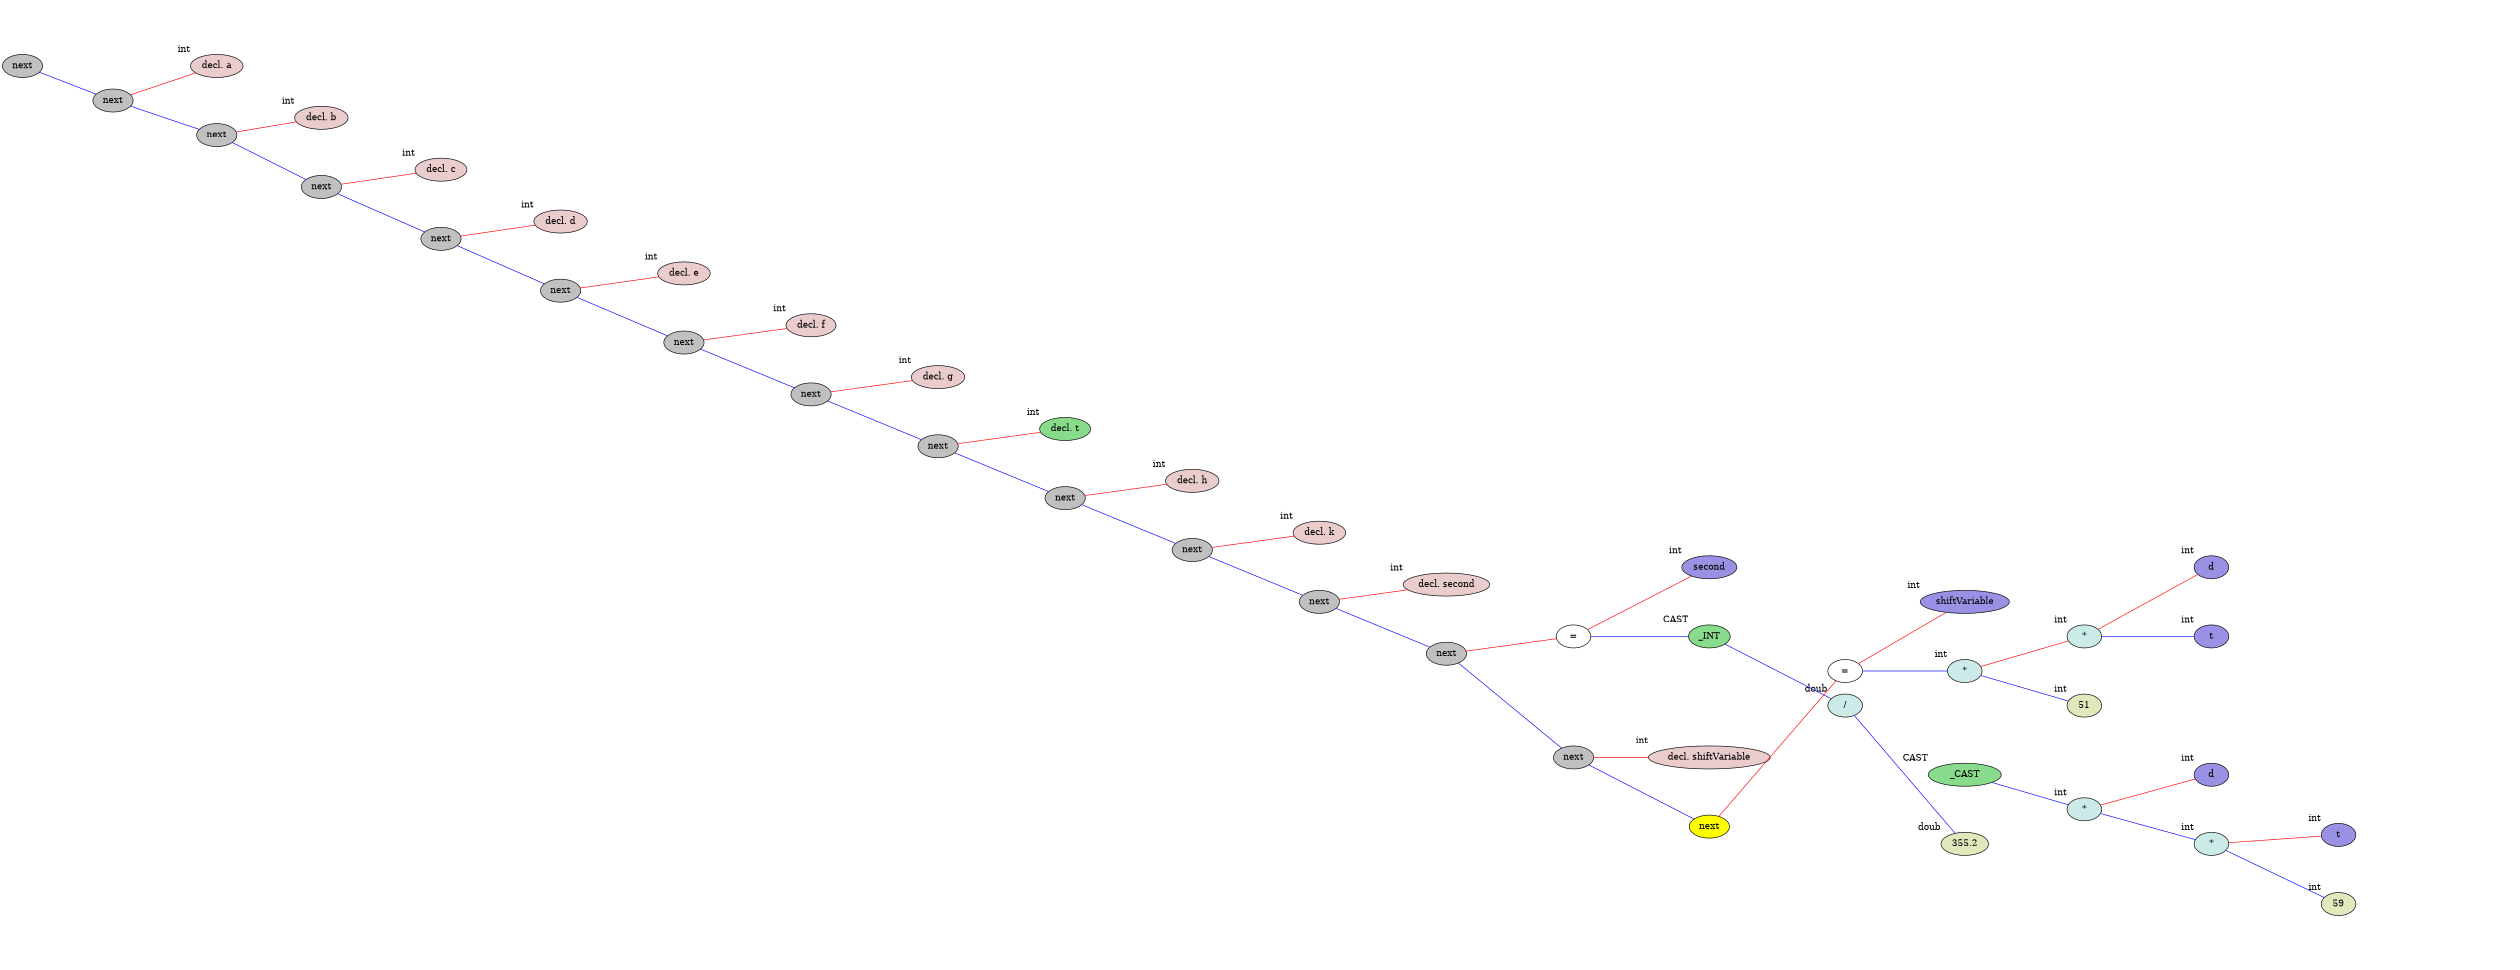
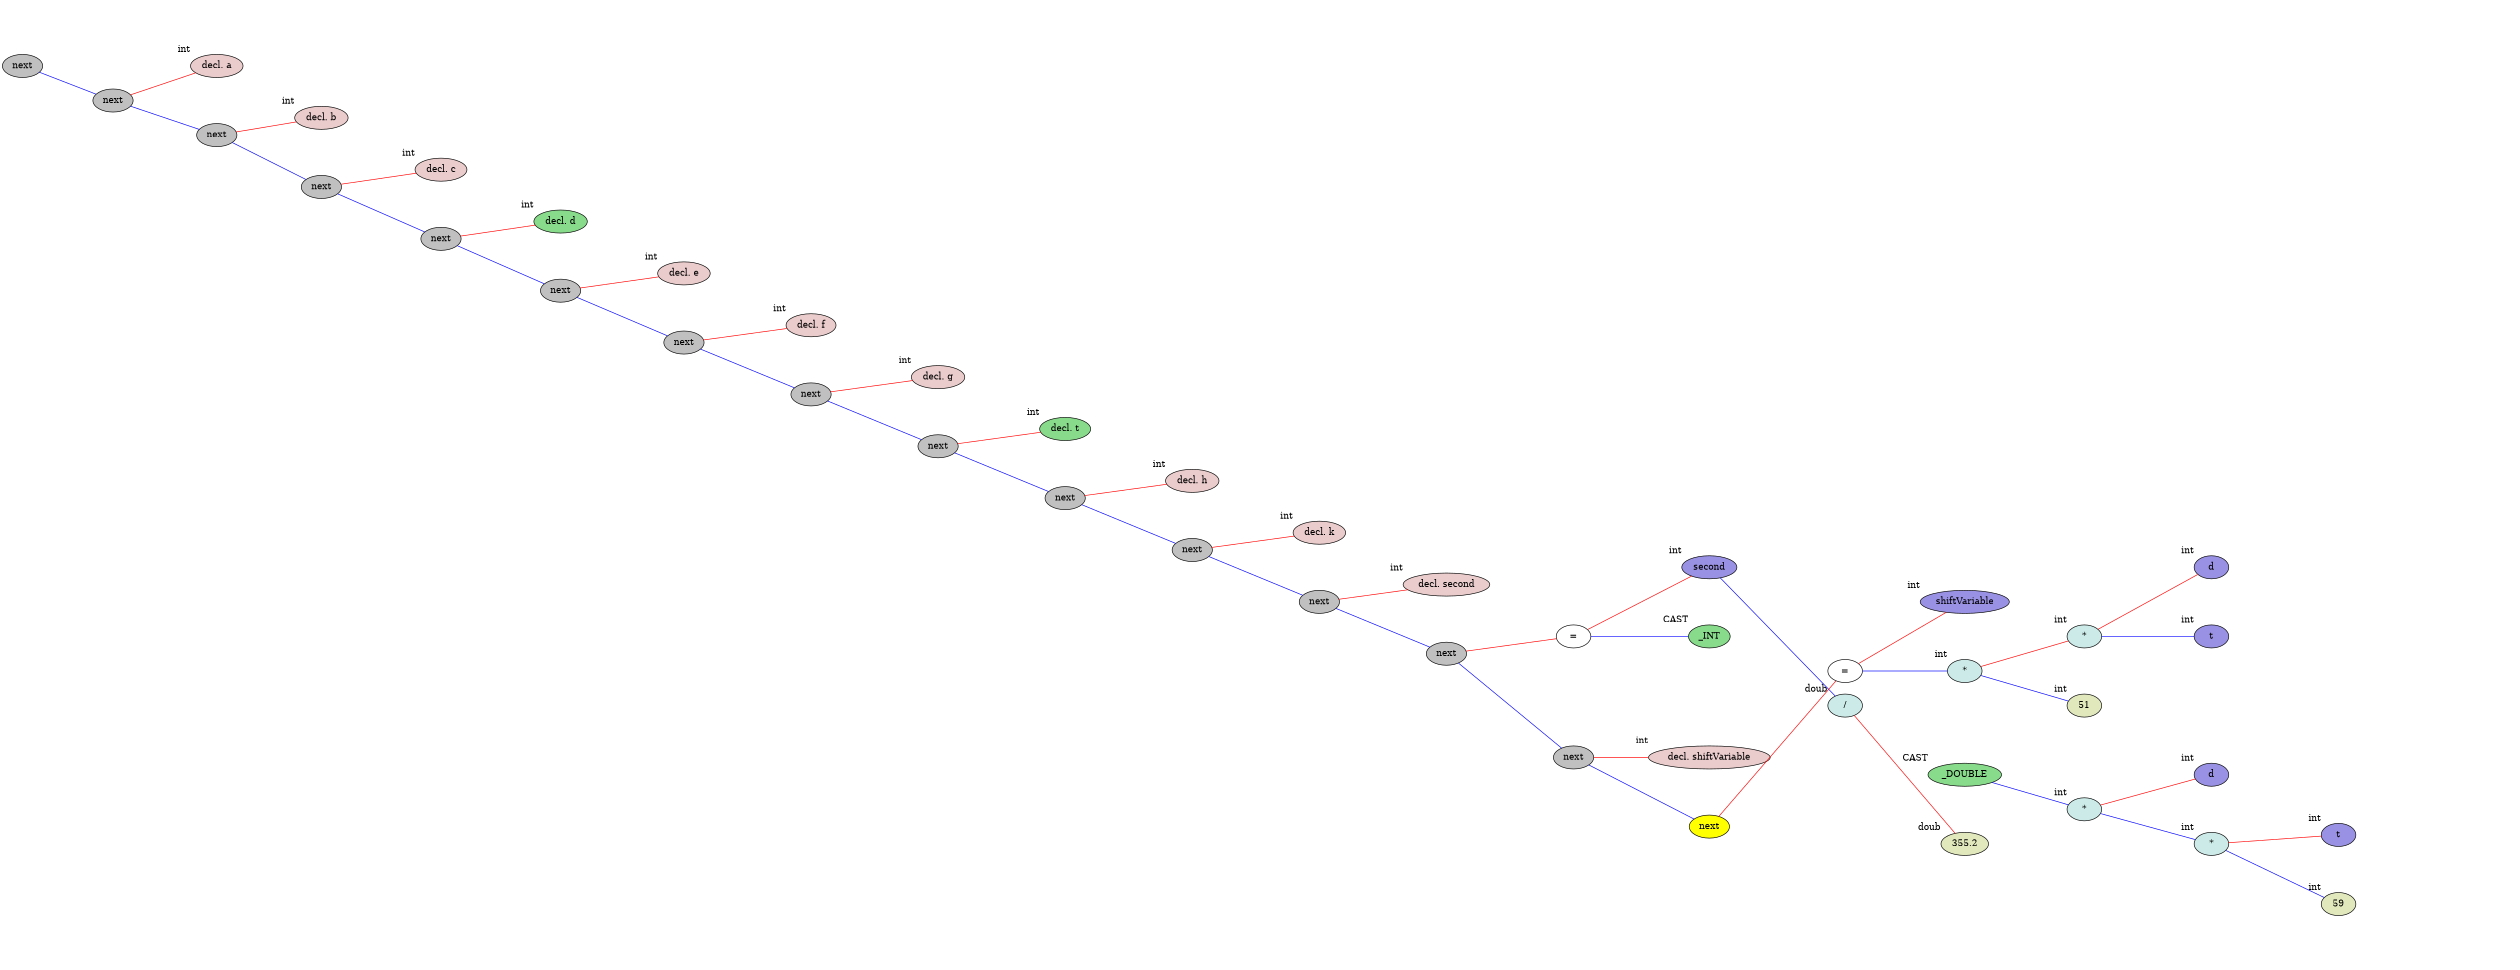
node "decl. d int": fillcolor #ebcccc -> #88db8b
edge "_INT CAST" -- "/ doub": now "second int" -- "/ doub"
edge "/ doub" -- "355.2 doub": color blue -> red
node "_CAST CAST": label "_CAST CAST" -> "_DOUBLE CAST"
